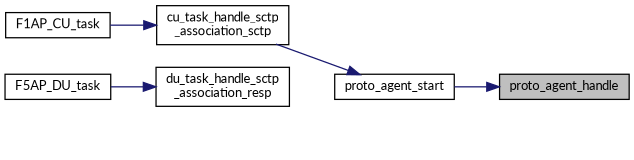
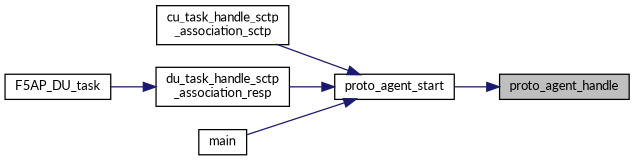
node "F1AP_CU_task": removed
edge "du_task_handle_sctp _association_resp" -> "proto_agent_start": added
node "main": added
